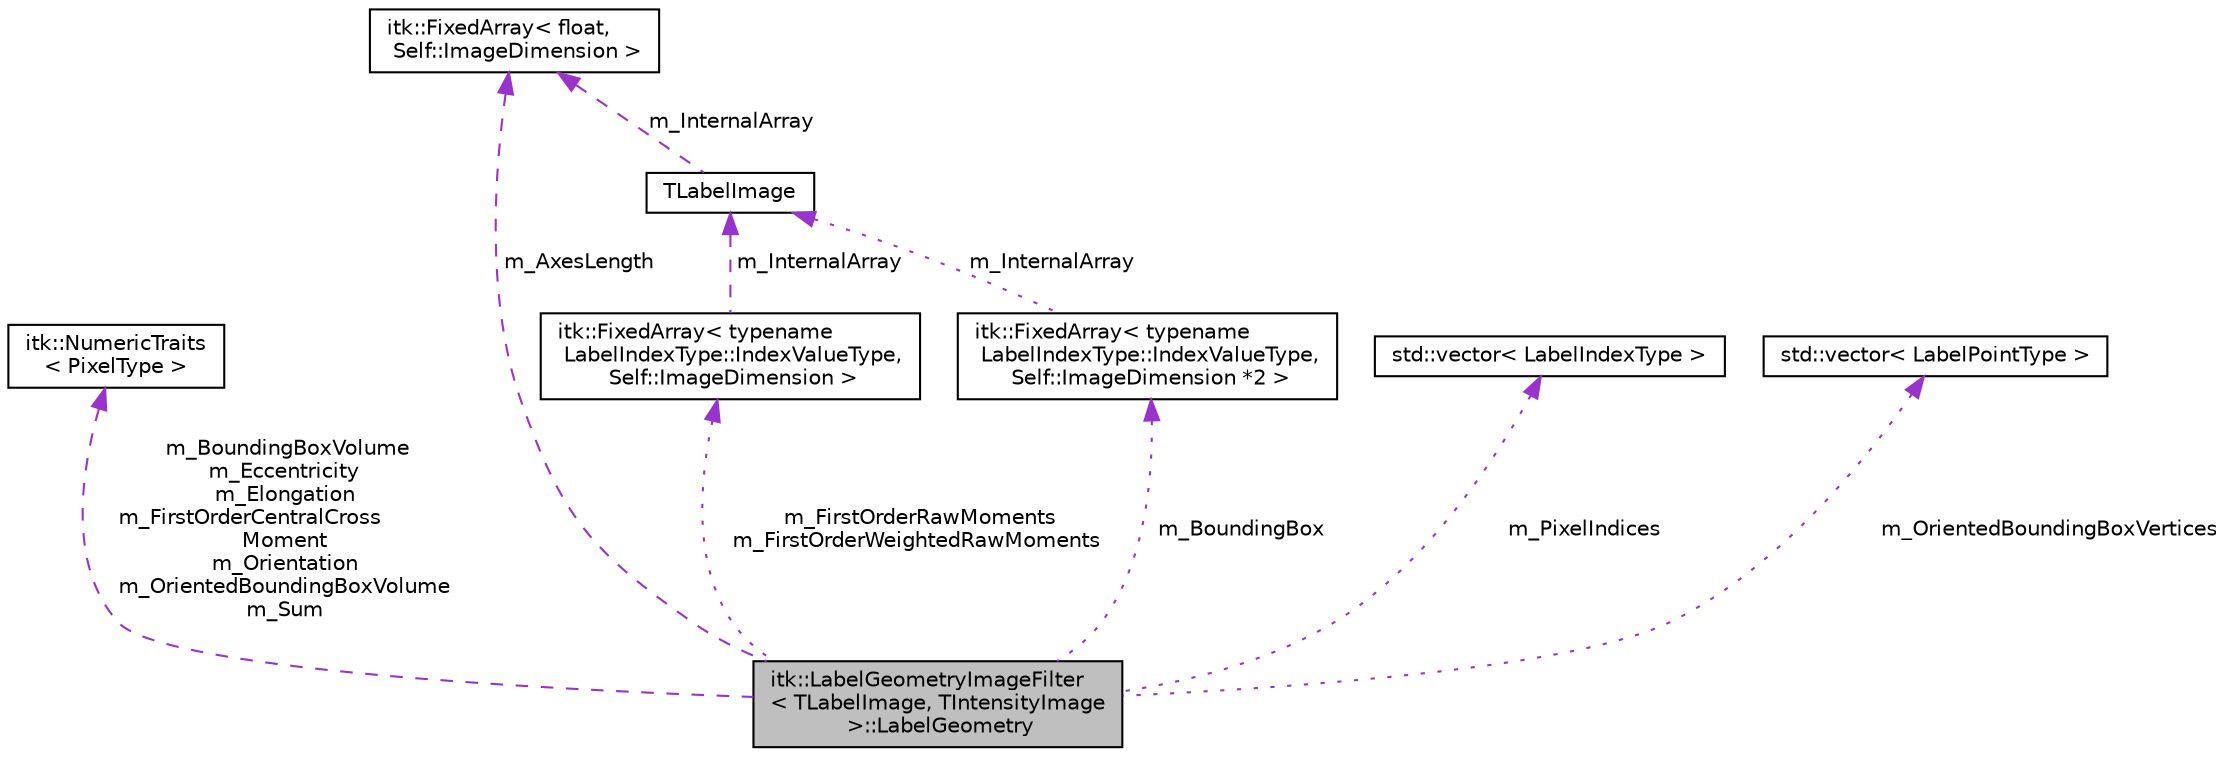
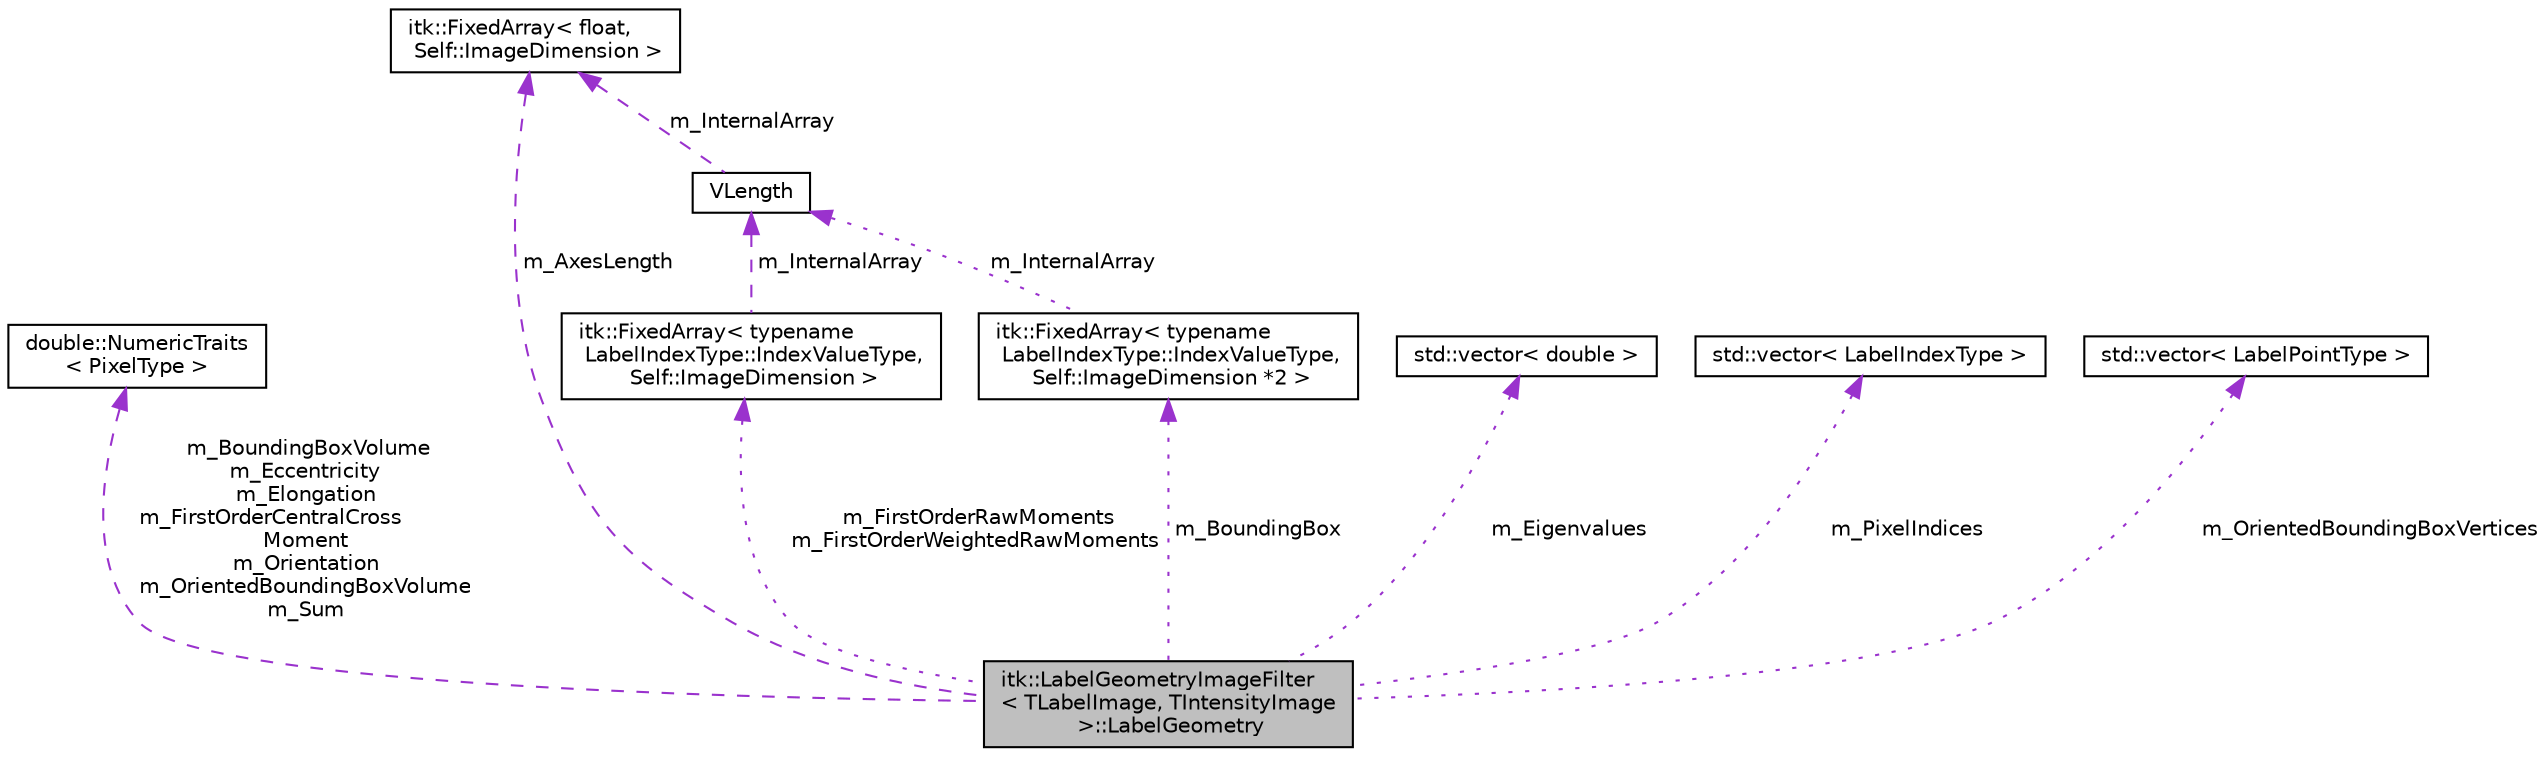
node "TLabelImage": label "TLabelImage" -> "VLength"
node "itk::NumericTraits < PixelType >": label "itk::NumericTraits < PixelType >" -> "double::NumericTraits < PixelType >"
node "std::vector< double >": added
